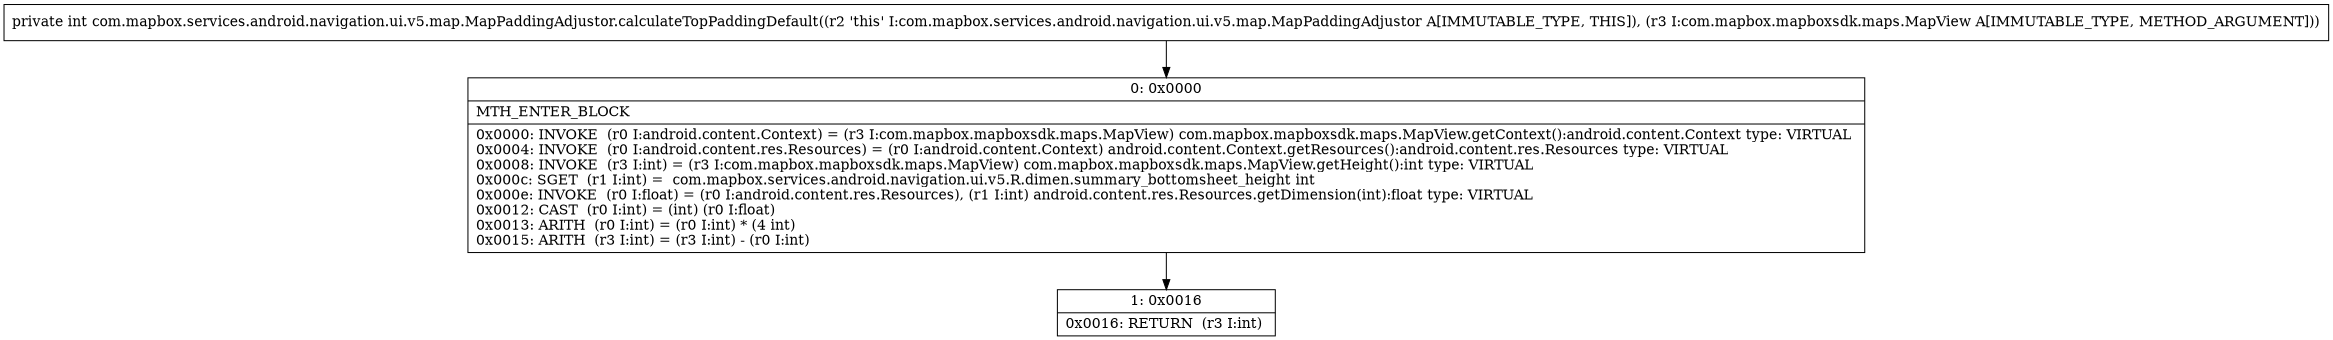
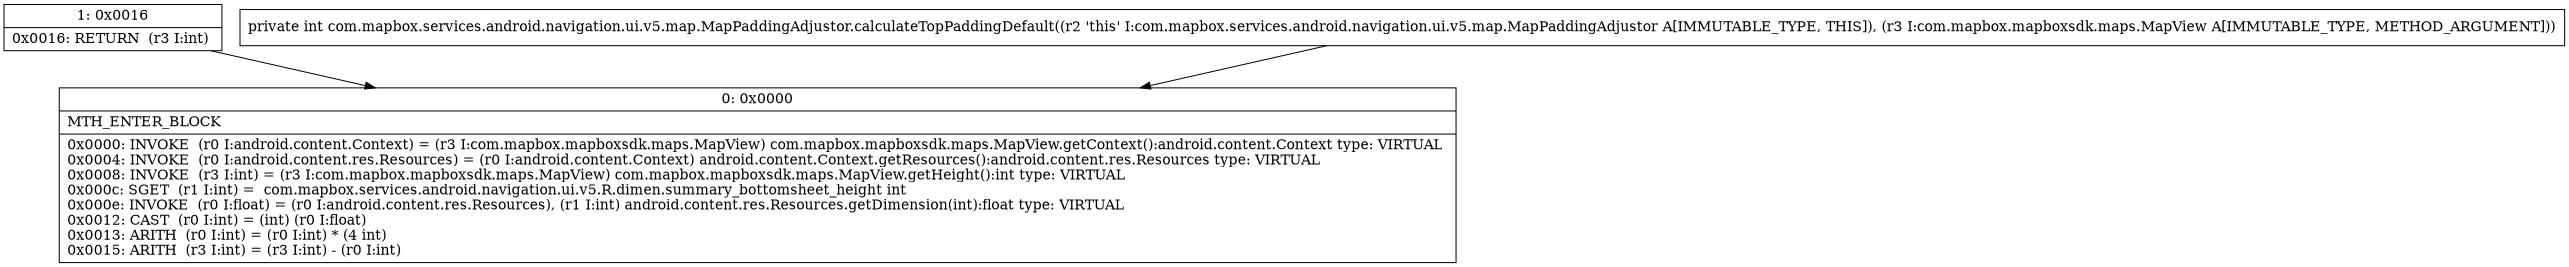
edge "0: 0x0000" -> "1: 0x0016": reversed
